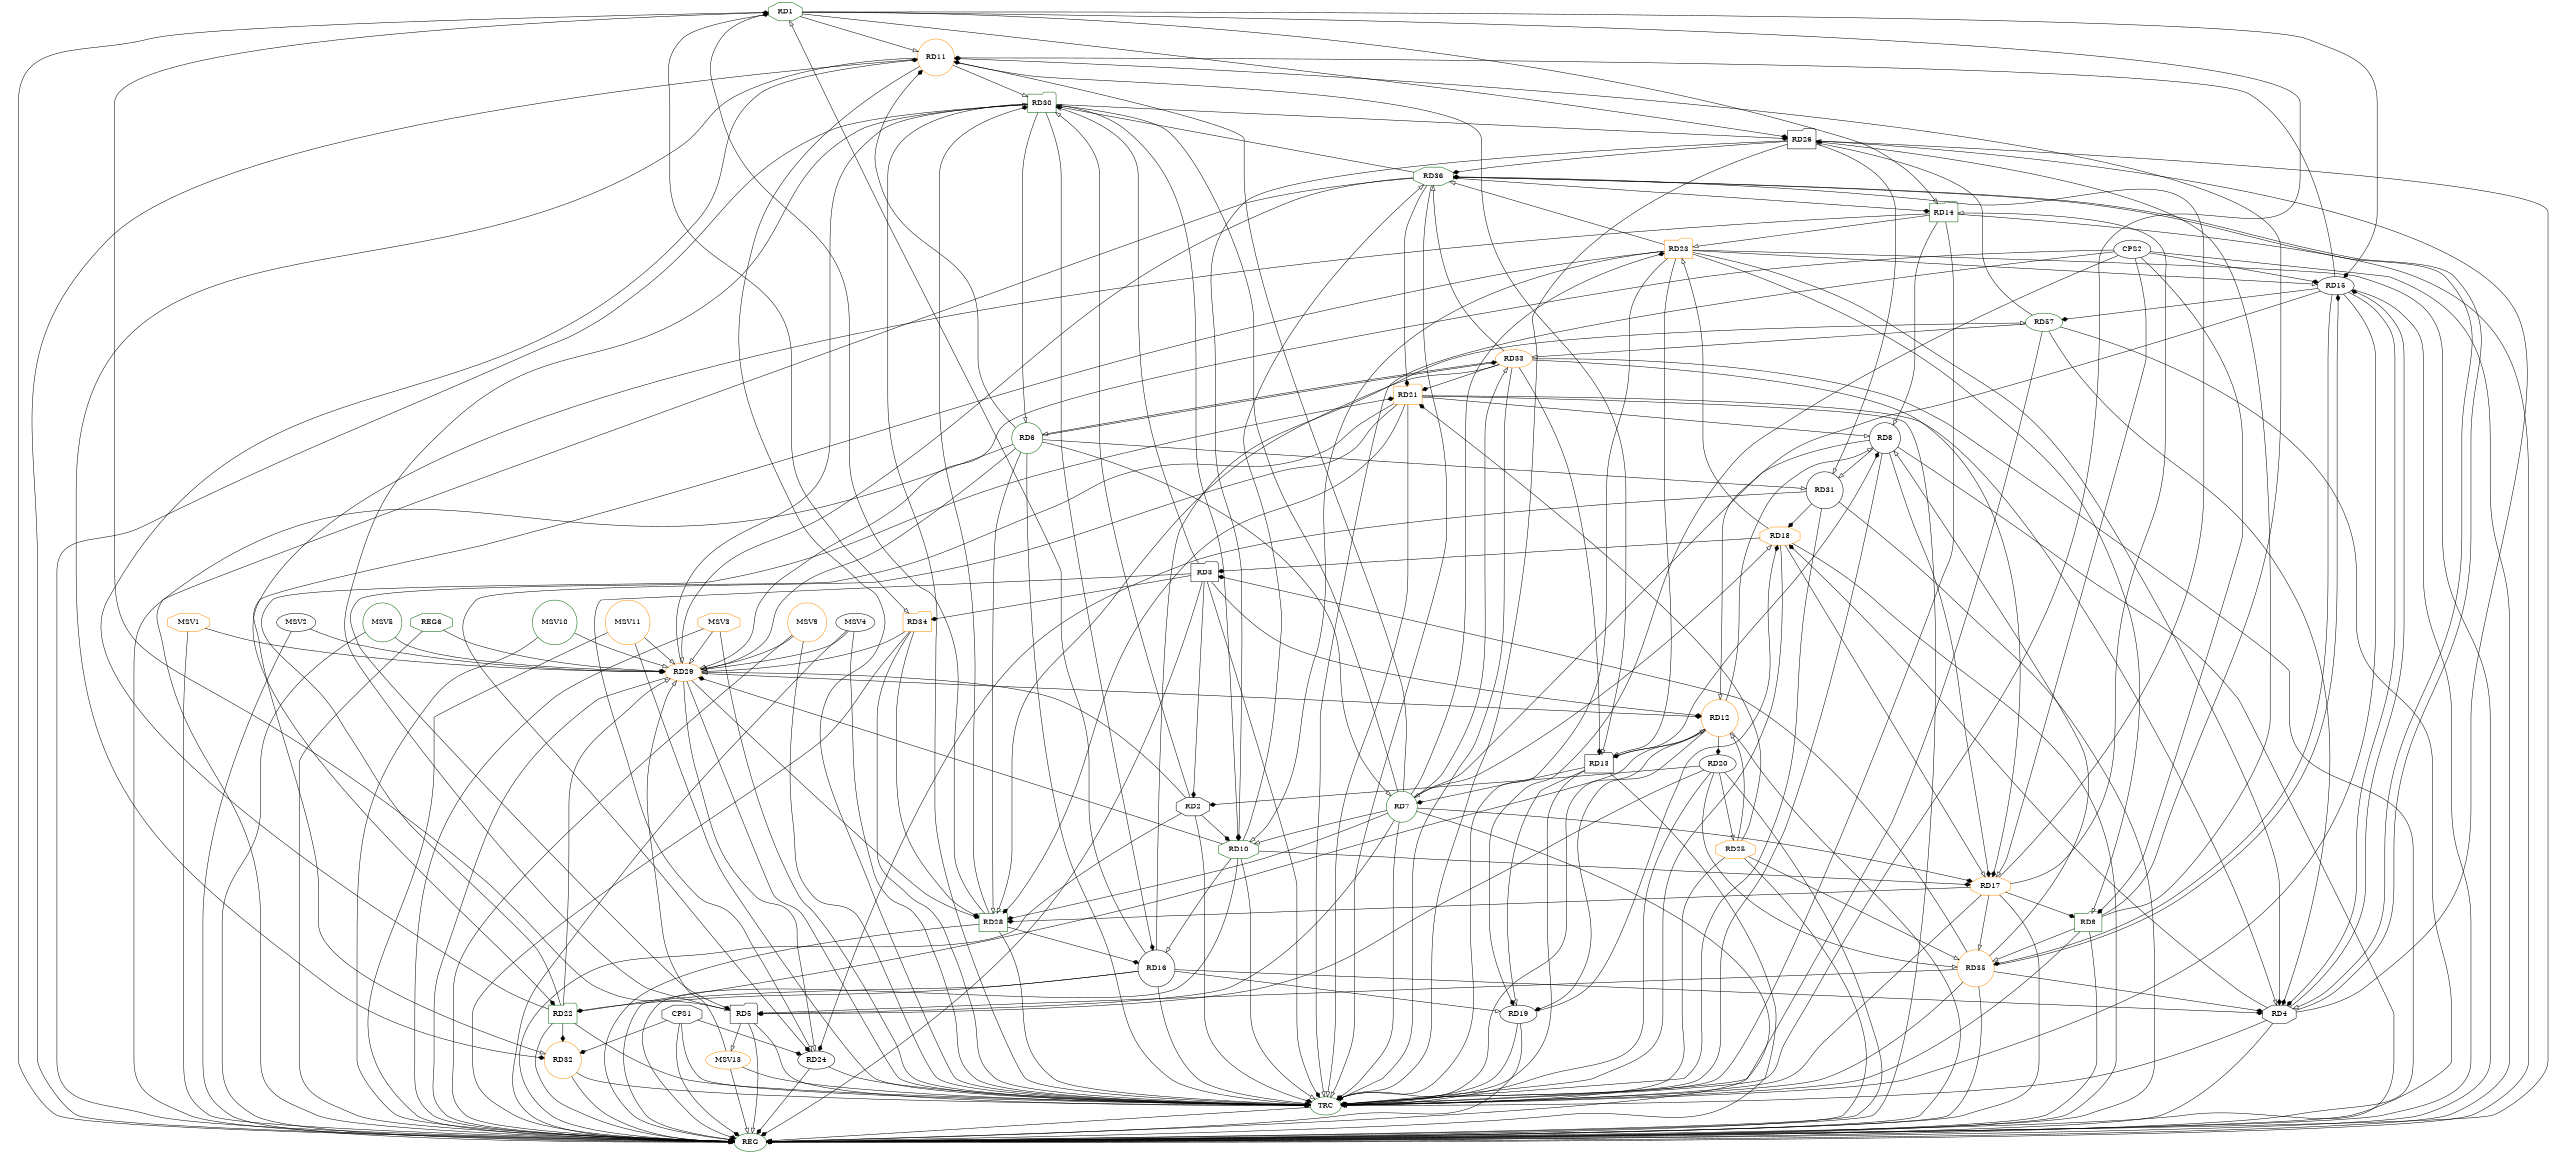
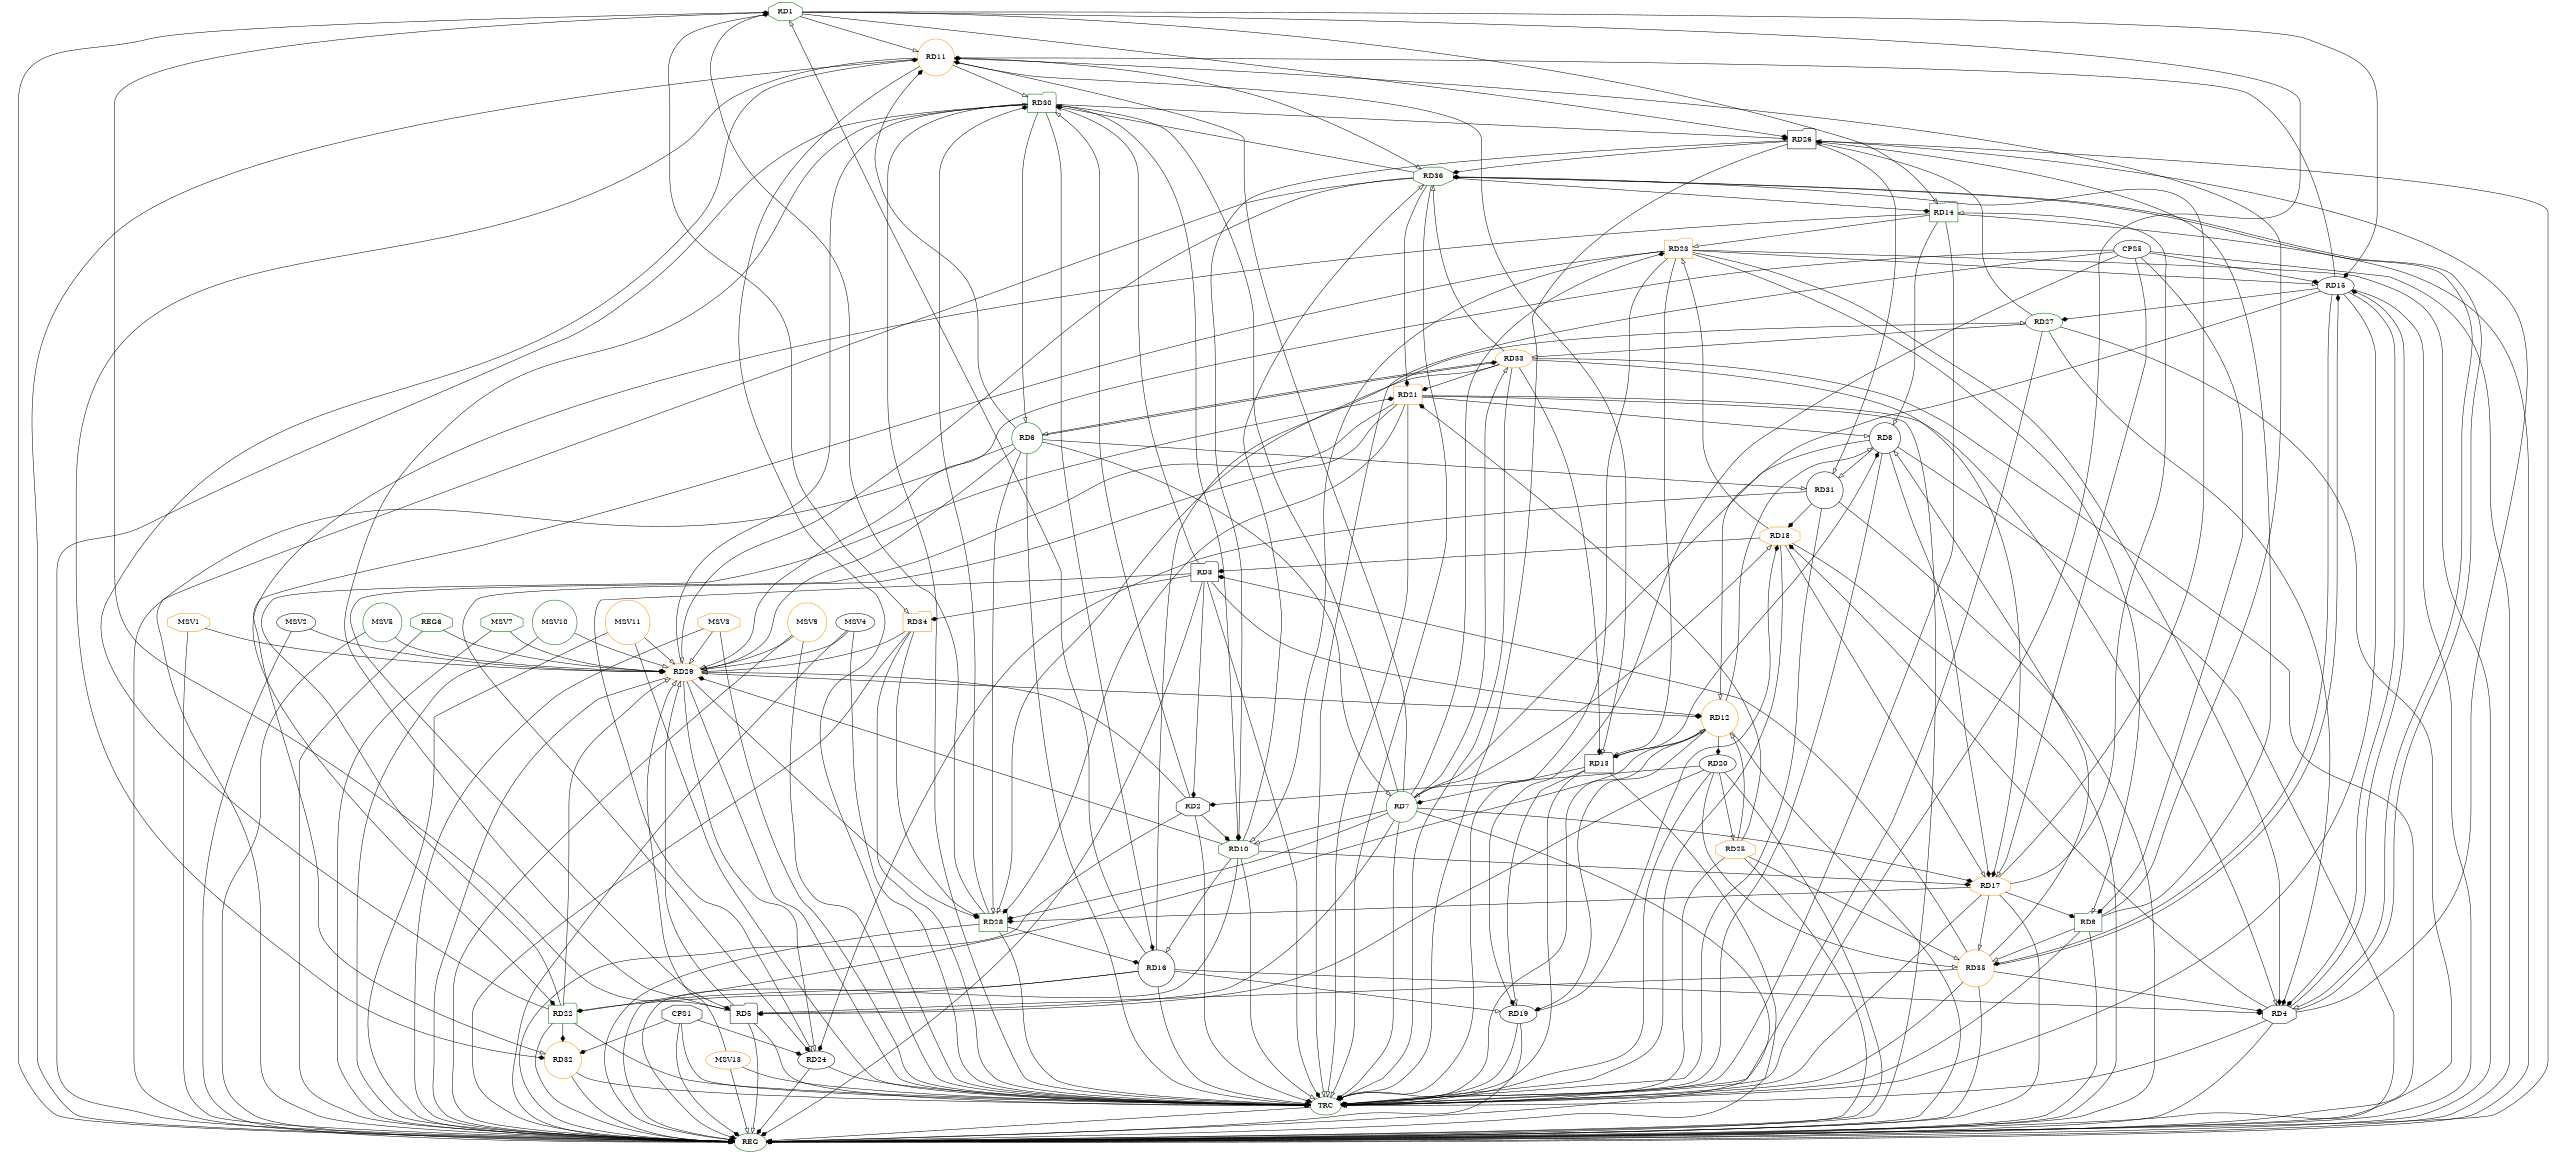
edge "RD23" -> "RD36": now "RD11" -> "RD36"
node "CPS2": label "CPS2" -> "CPS5"
node "RD57": label "RD57" -> "RD27"
node "MSV7": added
edge "RD5" -> "MSV13": now "RD5" -> "RD29"
